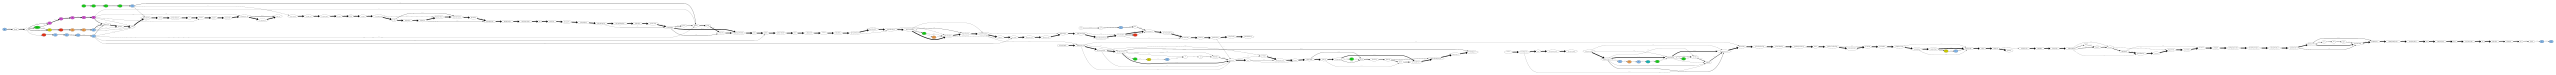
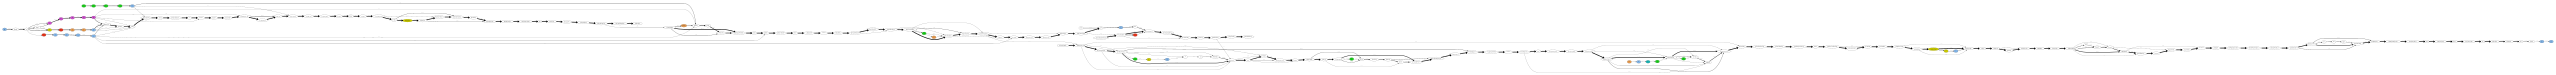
edge "TDNPSG" -> "NDGTWKH": added, label "78.5%"
node "SAGDVKY": fillcolor #ffffff -> #cccc00
node "KGSNYDTP": removed
node "PTAF": fillcolor #ffffff -> #e6994d
node "PKQL": fillcolor #1acc1a -> #ffffff
edge "VKMNTALIDQE" -> "NALVHQSGKRDE": now "VKMNTALIDQE" -> "NP"
node "LKGAFTMR": fillcolor #ffffff -> #cccc00
edge "LHFPAV" -> "PSAVNLTFK": added, label "70.3%"
edge "SHPQYGAEN" -> "AVRSEDQNIL": added, label "81.2%"
node "PTLQGSARYFEK": added
edge "AGQRNDKSPL" -> "NQEDSVA": added, label "37.9%"
edge "GPD" -> "AYTVQS": added, label "51.4%"
node "L": removed
